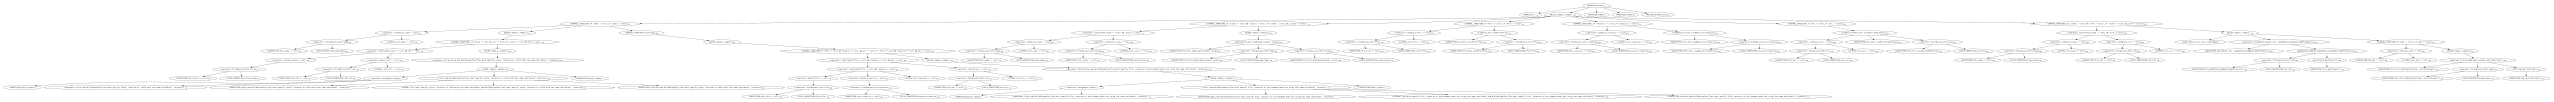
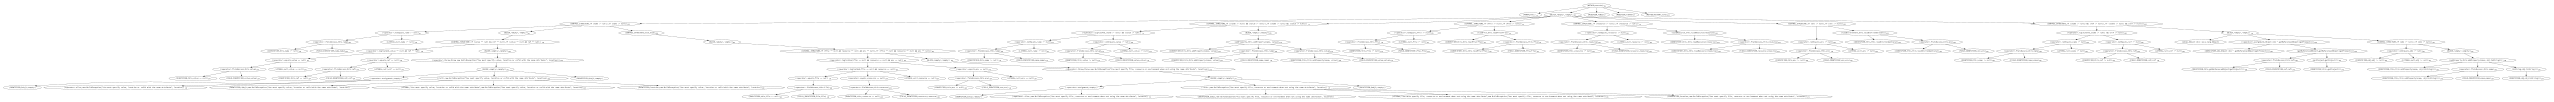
edge "(loadEnvironment,this.loadEnvironment(env))" -> "(<operator>.notEquals,env != null)": now "(CONTROL_STRUCTURE,if (env != null),if (env != null))" -> "(<operator>.notEquals,env != null)"
node "(LITERAL,null,value == null)": added
